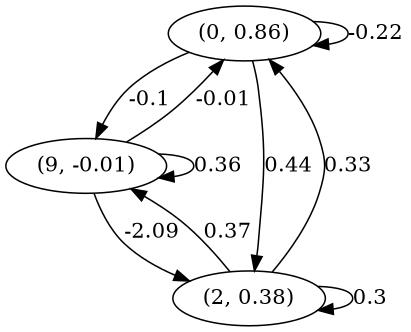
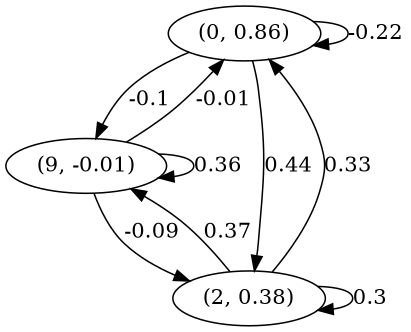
edge "(9, -0.01)" -> "(2, 0.38)": label "-2.09" -> "-0.09"
